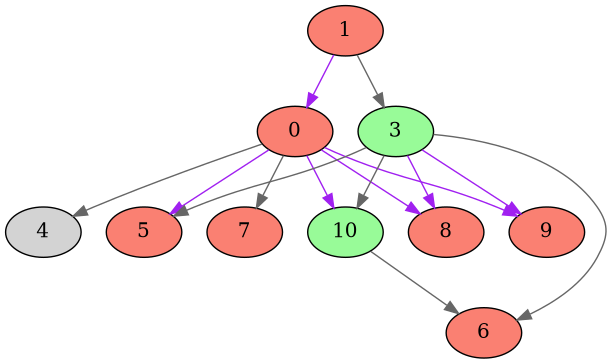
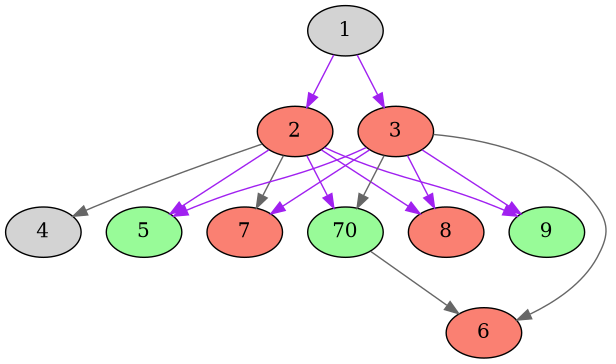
node "1": fillcolor salmon -> lightgrey
edge "1" -> "3": color gray40 -> purple
node "0": label "0" -> "2"
node "3": fillcolor palegreen -> salmon
edge "3" -> "7": added
edge "3" -> "5": color gray40 -> purple
node "5": fillcolor salmon -> palegreen
node "10": label "10" -> "70"
node "9": fillcolor salmon -> palegreen
